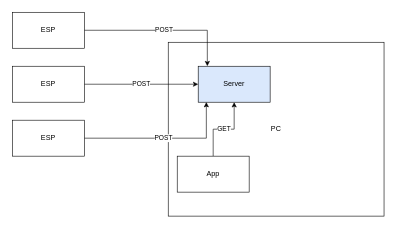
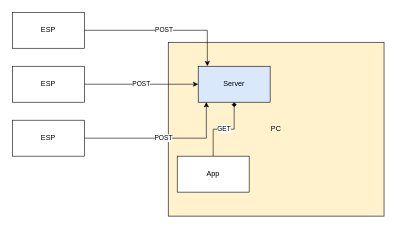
edge "App" -> "Server": arrowhead classic -> diamond
node "PC": fillcolor #ffffff -> #fff2cc
